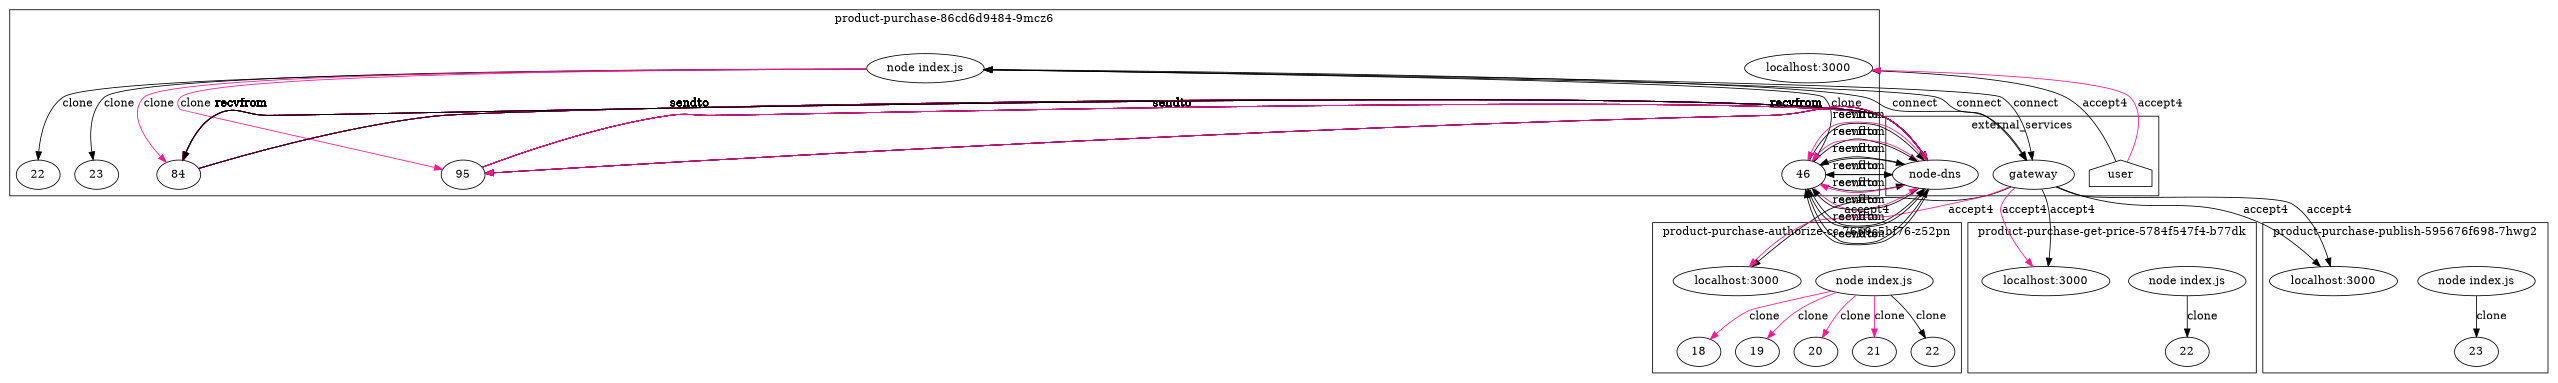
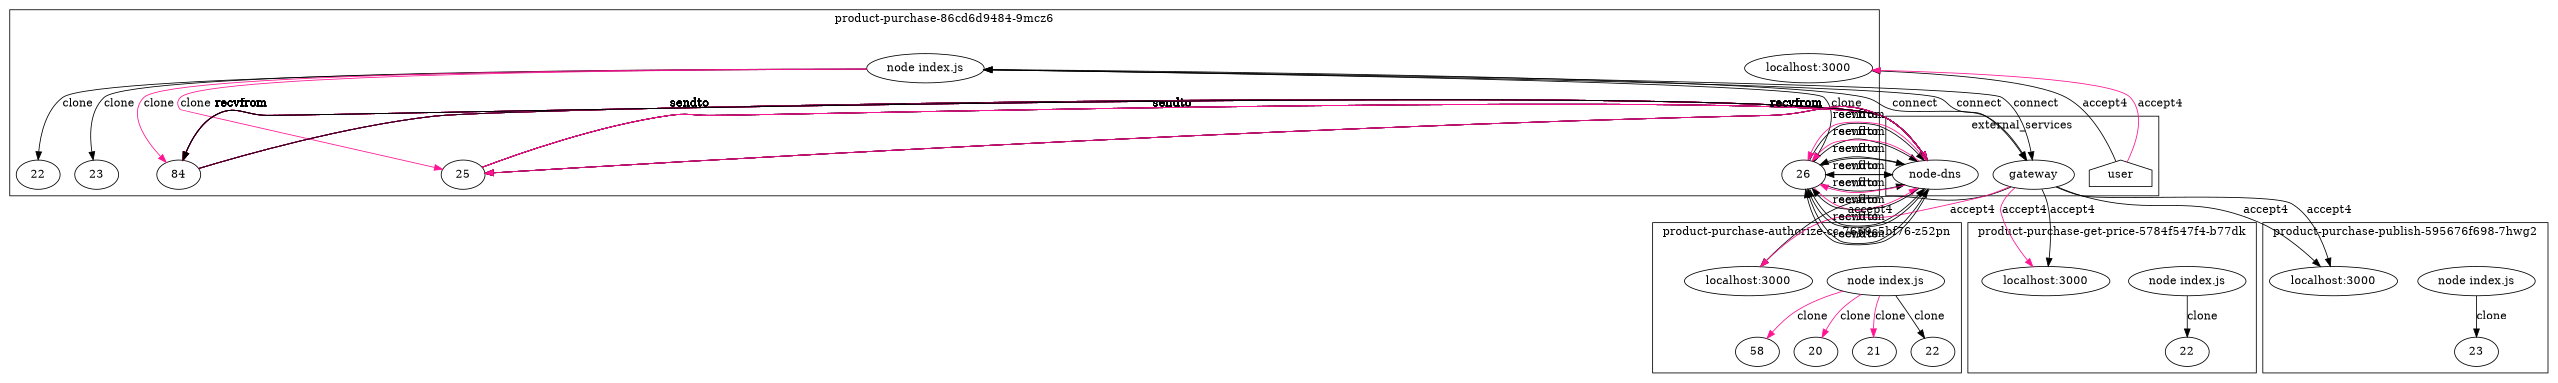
node "95": label "95" -> "25"
node "46": label "46" -> "26"
node "18": label "18" -> "58"
node "19": removed
